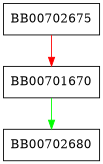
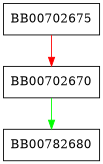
node "BB00701670": label "BB00701670" -> "BB00702670"
node "BB00702680": label "BB00702680" -> "BB00782680"
